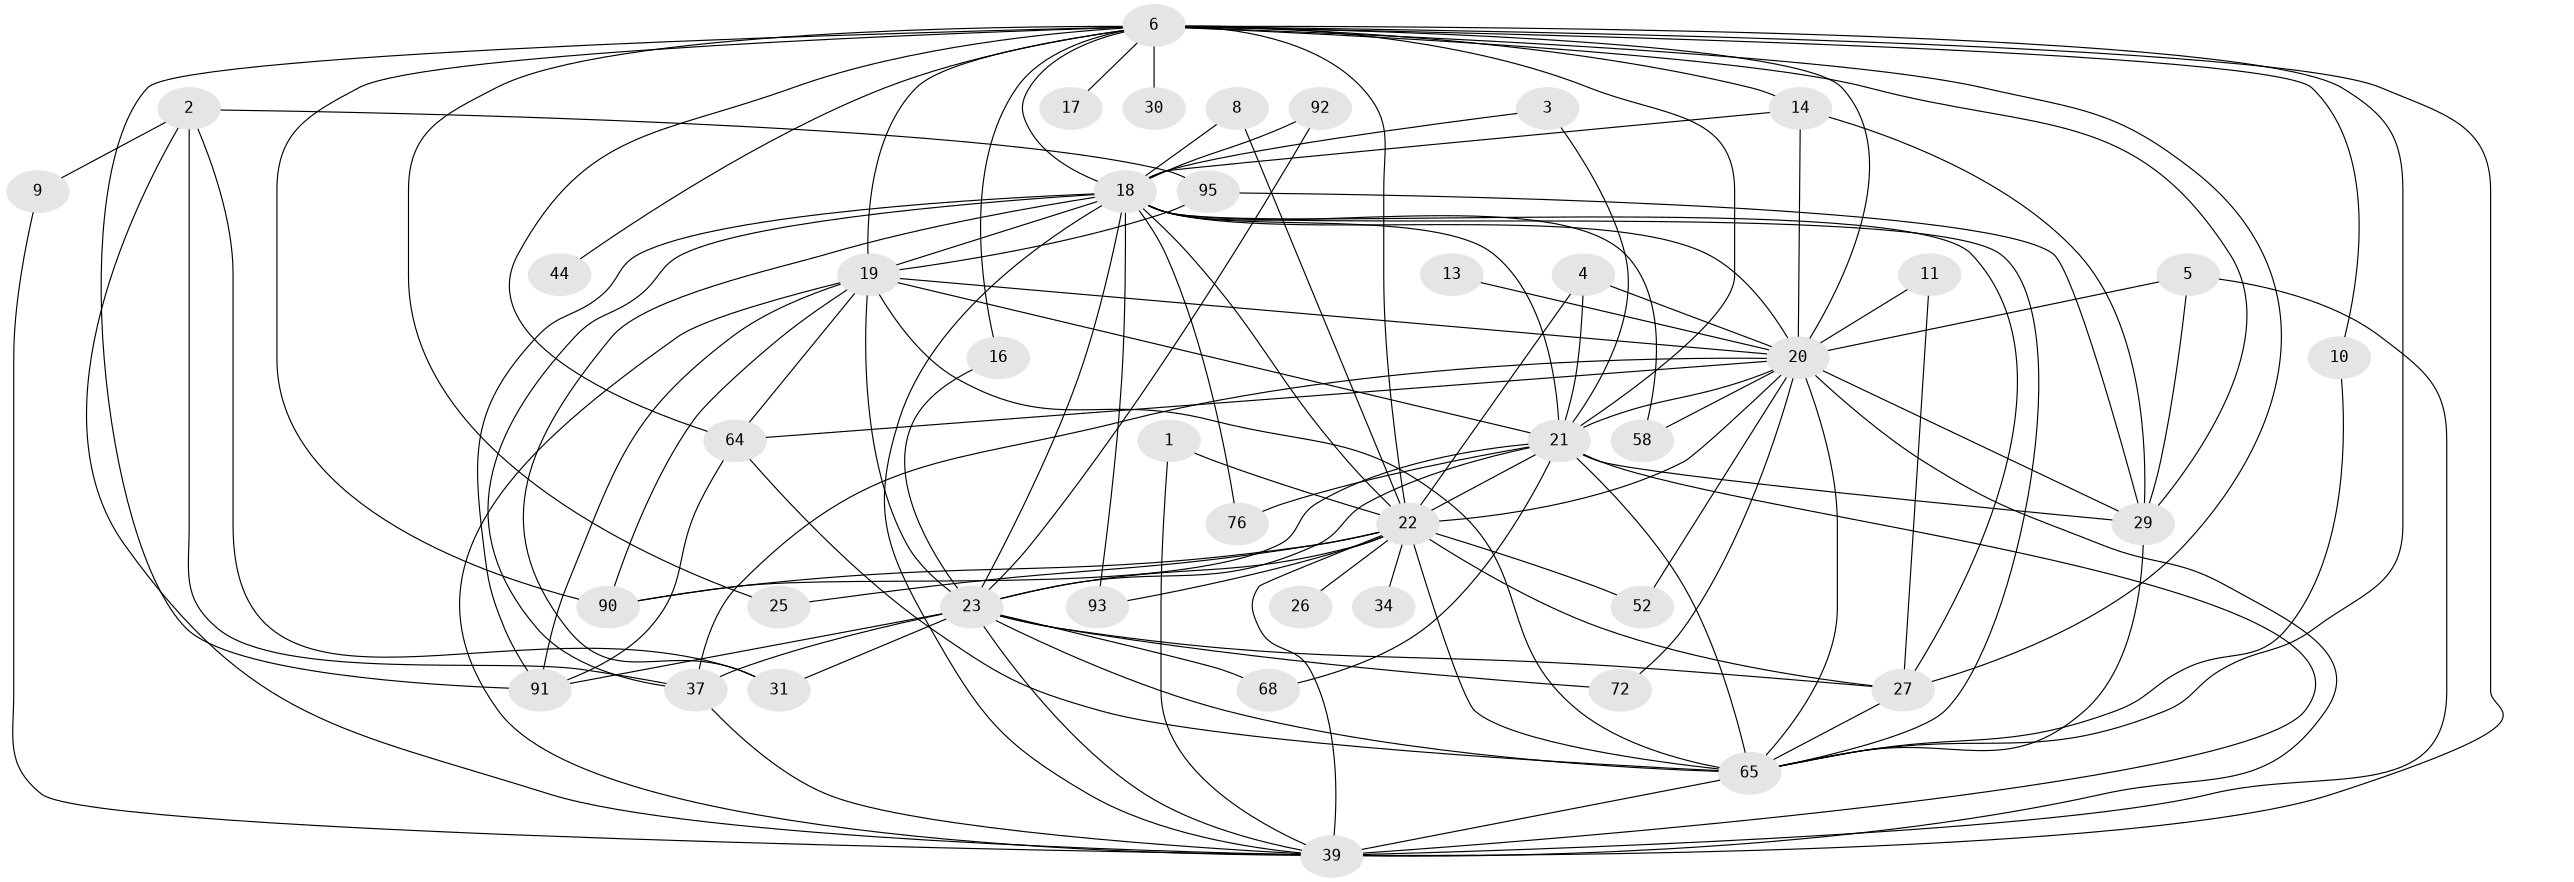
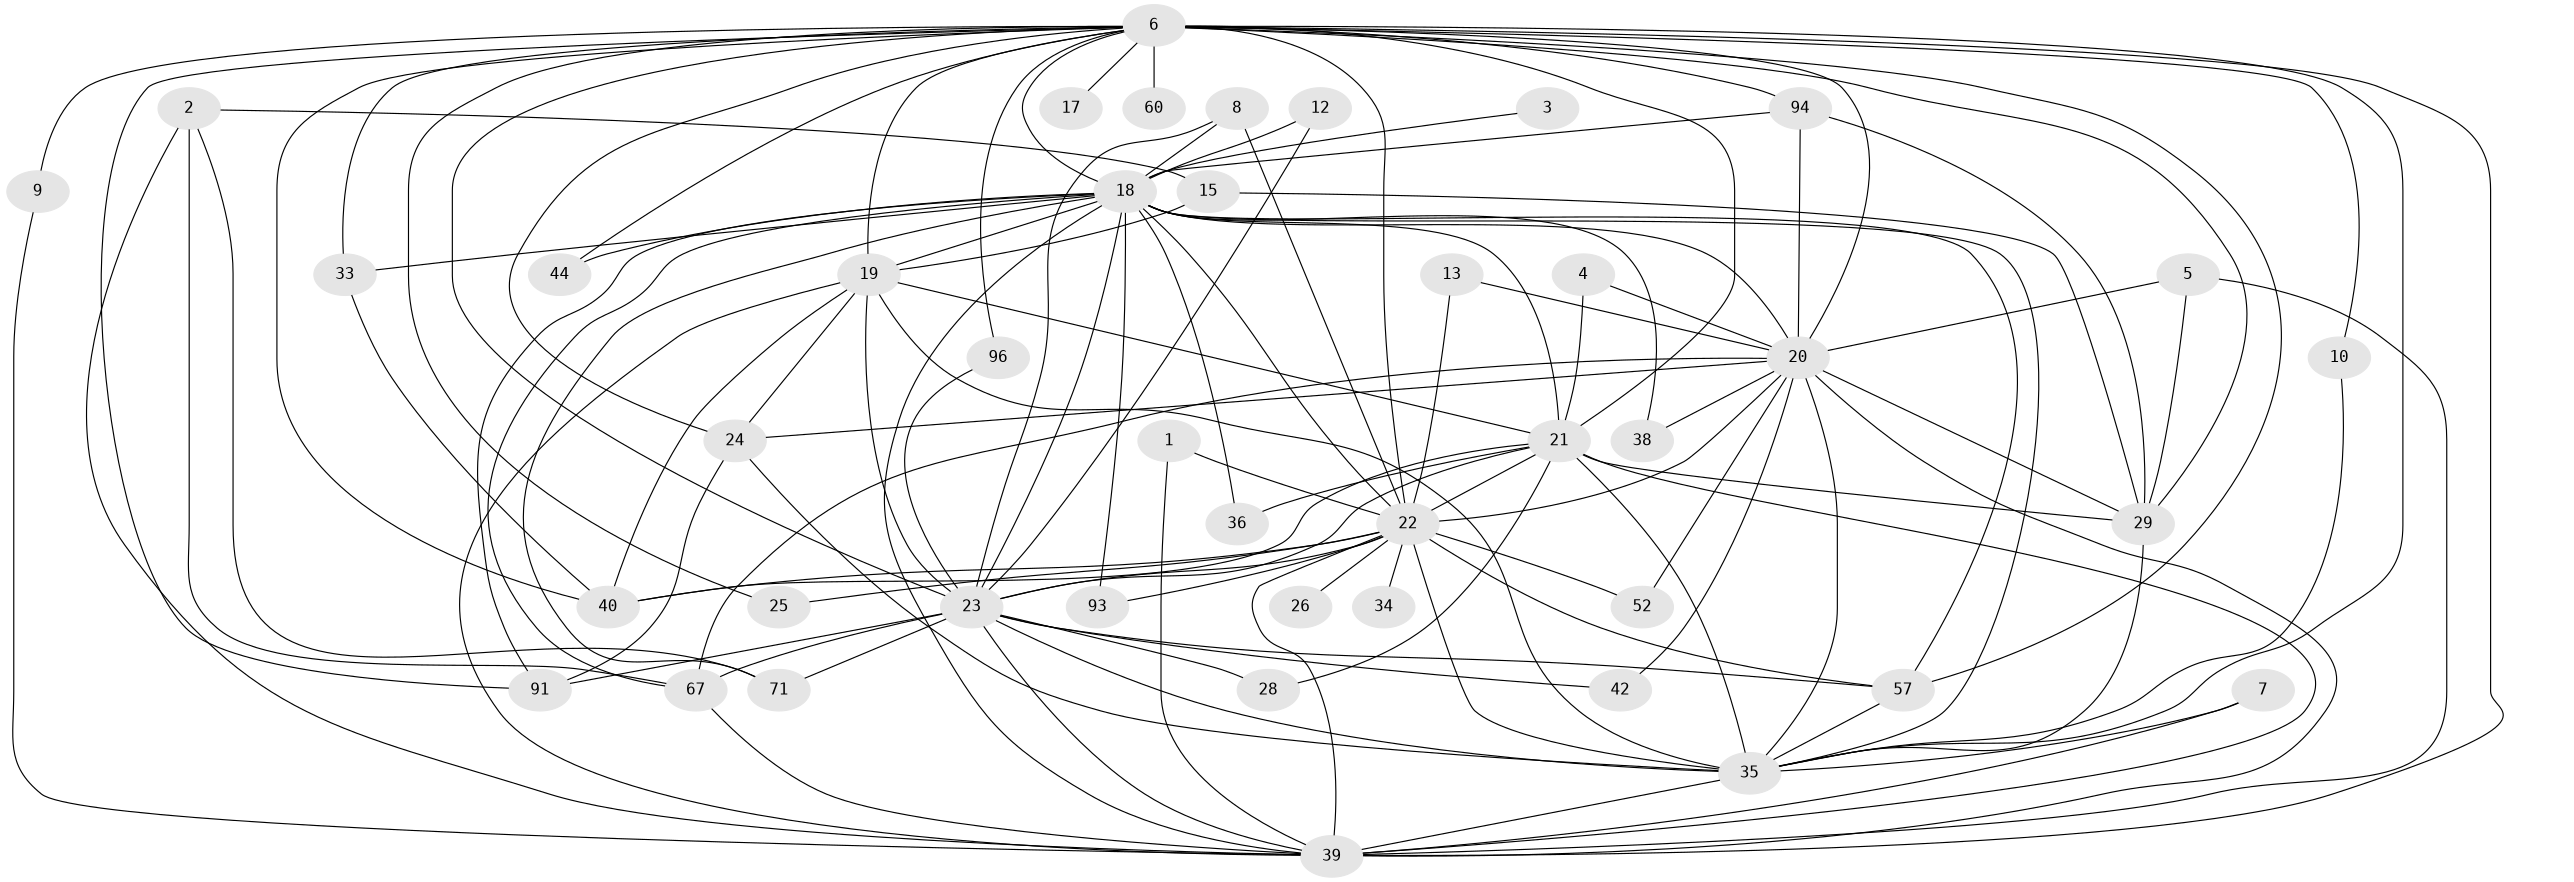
node "30": label "30" -> "60"
node "92": label "92" -> "12"
node "14": label "14" -> "94"
edge "2" -- "9": now "6" -- "9"
edge "6" -- "23": added
node "95": label "95" -> "15"
edge "18" -- "44": added
edge "3" -- "21": removed
node "33": added
node "11": removed
edge "8" -- "23": added
edge "19" -- "20": removed
node "16": label "16" -> "96"
edge "20" -- "21": removed
edge "4" -- "22": now "13" -- "22"
edge "19" -- "91": removed
node "64": label "64" -> "24"
node "58": label "58" -> "38"
node "76": label "76" -> "36"
node "90": label "90" -> "40"
node "37": label "37" -> "67"
node "31": label "31" -> "71"
node "68": label "68" -> "28"
node "72": label "72" -> "42"
node "27": label "27" -> "57"
node "7": added
node "65": label "65" -> "35"
